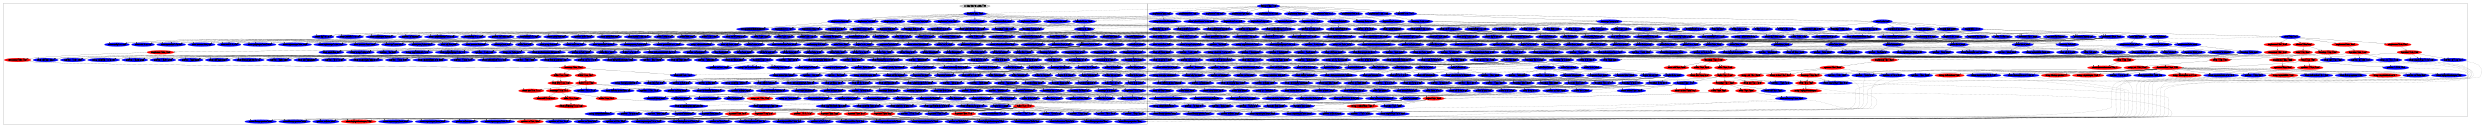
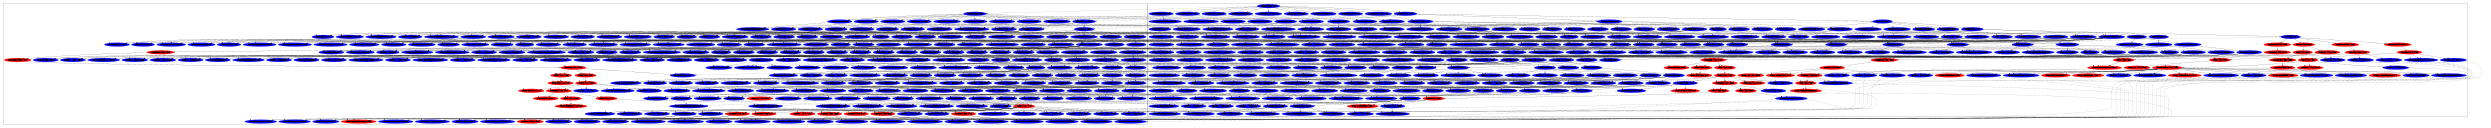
node "n_1336735375_1285524499": removed
